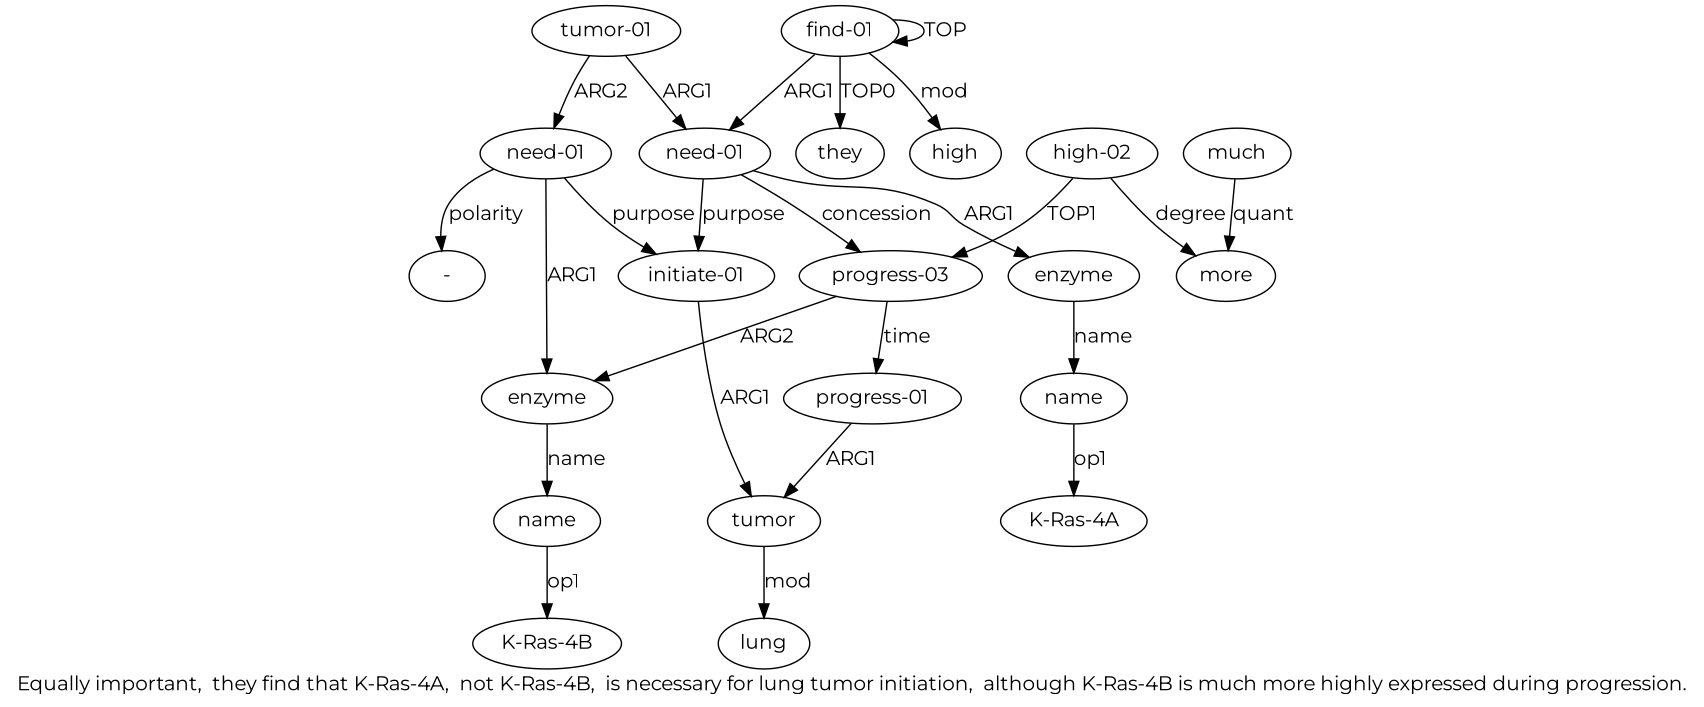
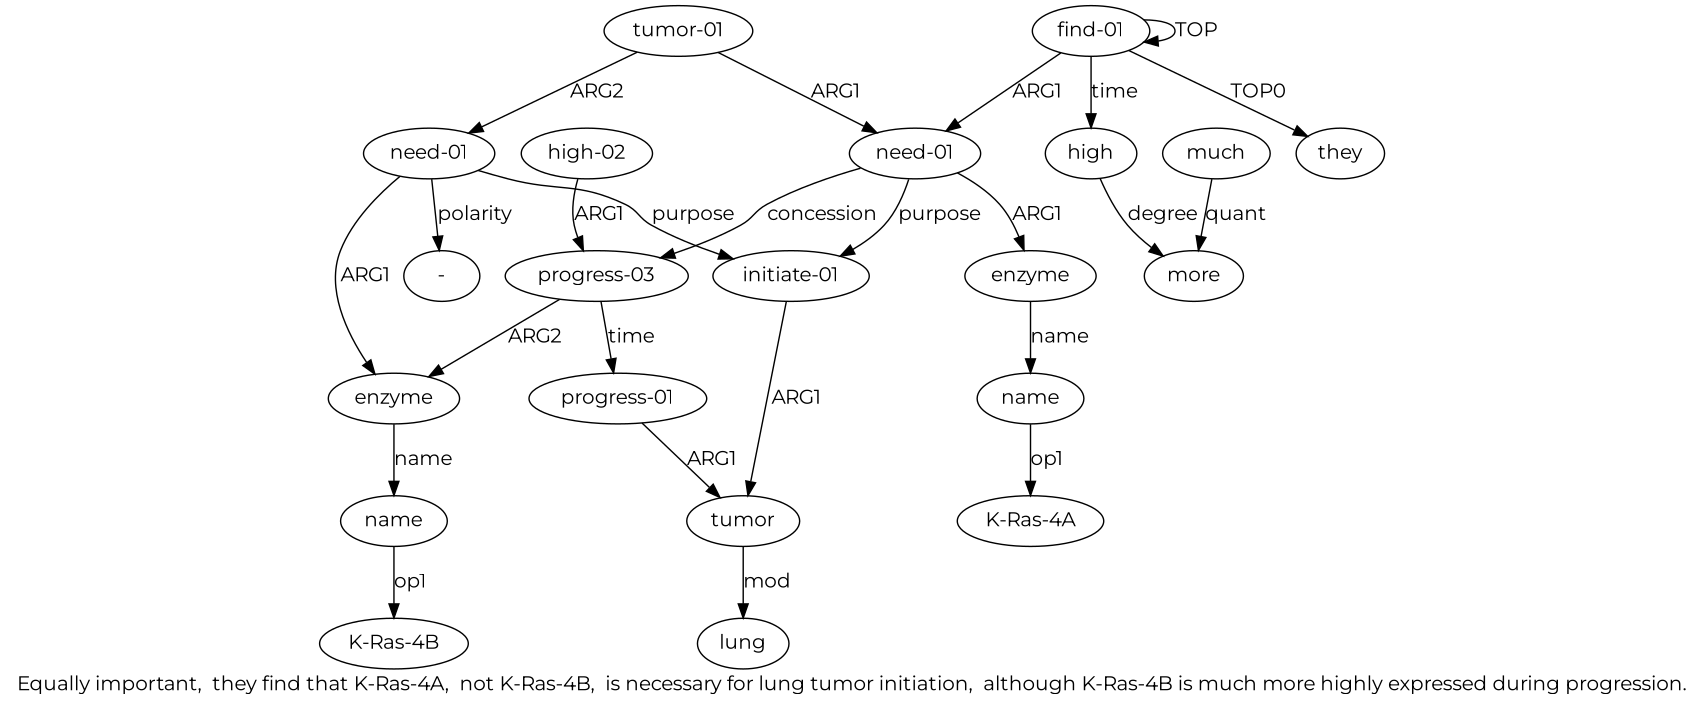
edge "find-01" -> "high": label "mod" -> "time"
edge "high-02" -> "progress-03": label "TOP1" -> "ARG1"
edge "high-02" -> "more": now "high" -> "more"
